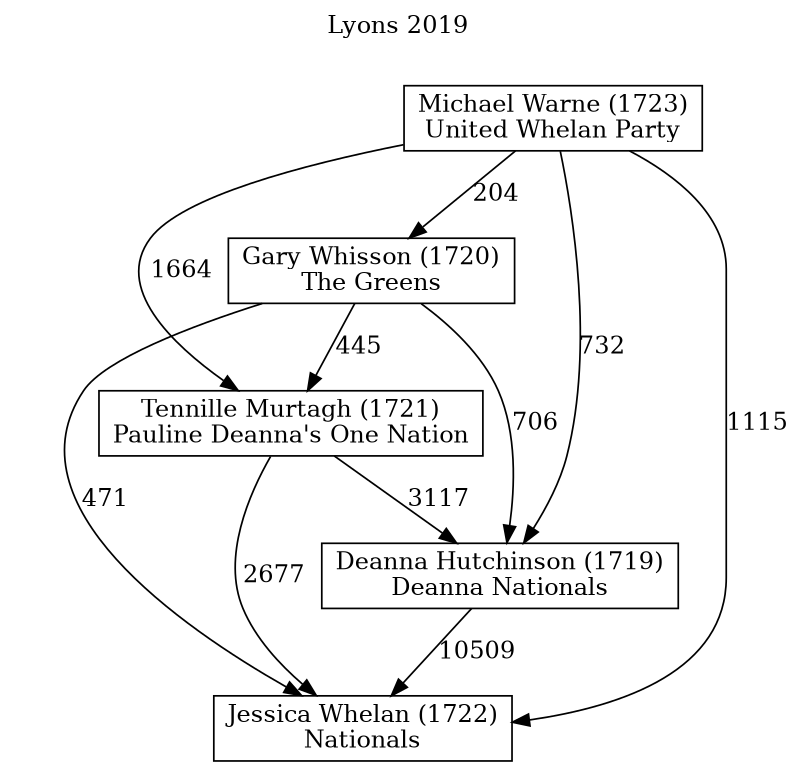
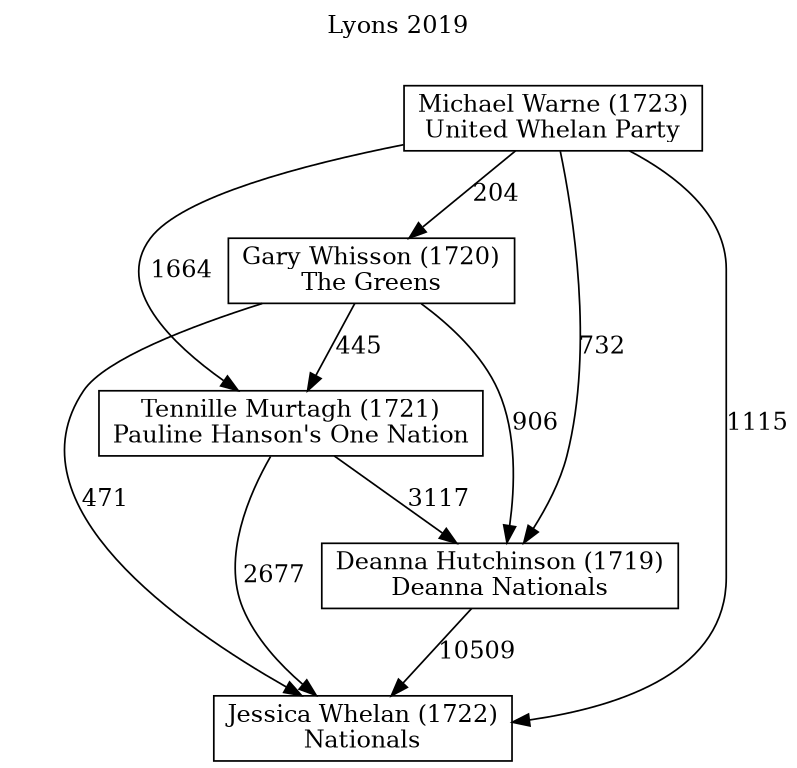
node "Tennille Murtagh (1721) Pauline Deanna's One Nation": label "Tennille Murtagh (1721) Pauline Deanna's One Nation" -> "Tennille Murtagh (1721) Pauline Hanson's One Nation"
edge "Gary Whisson (1720) The Greens" -> "Deanna Hutchinson (1719) Deanna Nationals": label "706" -> "906"
